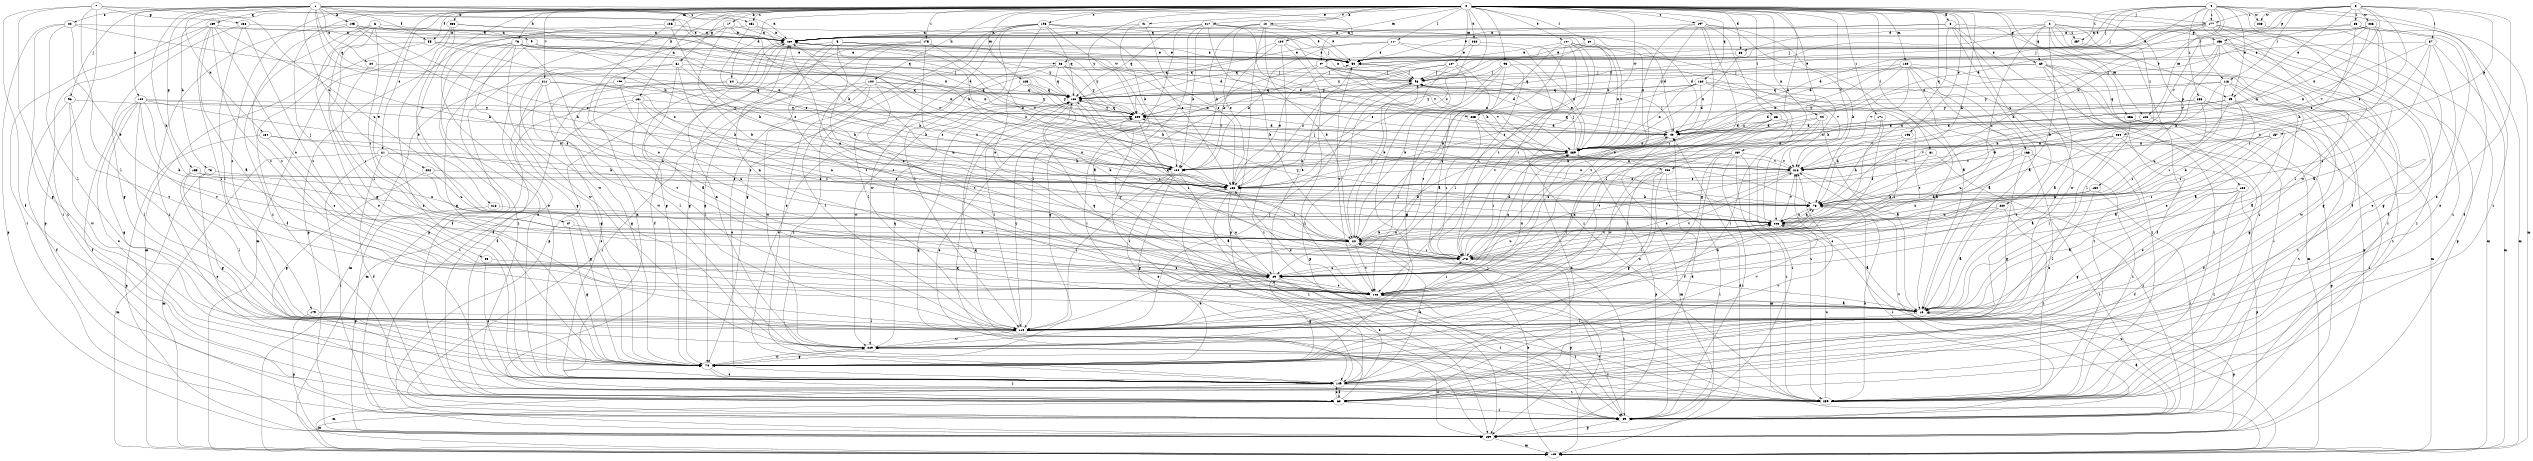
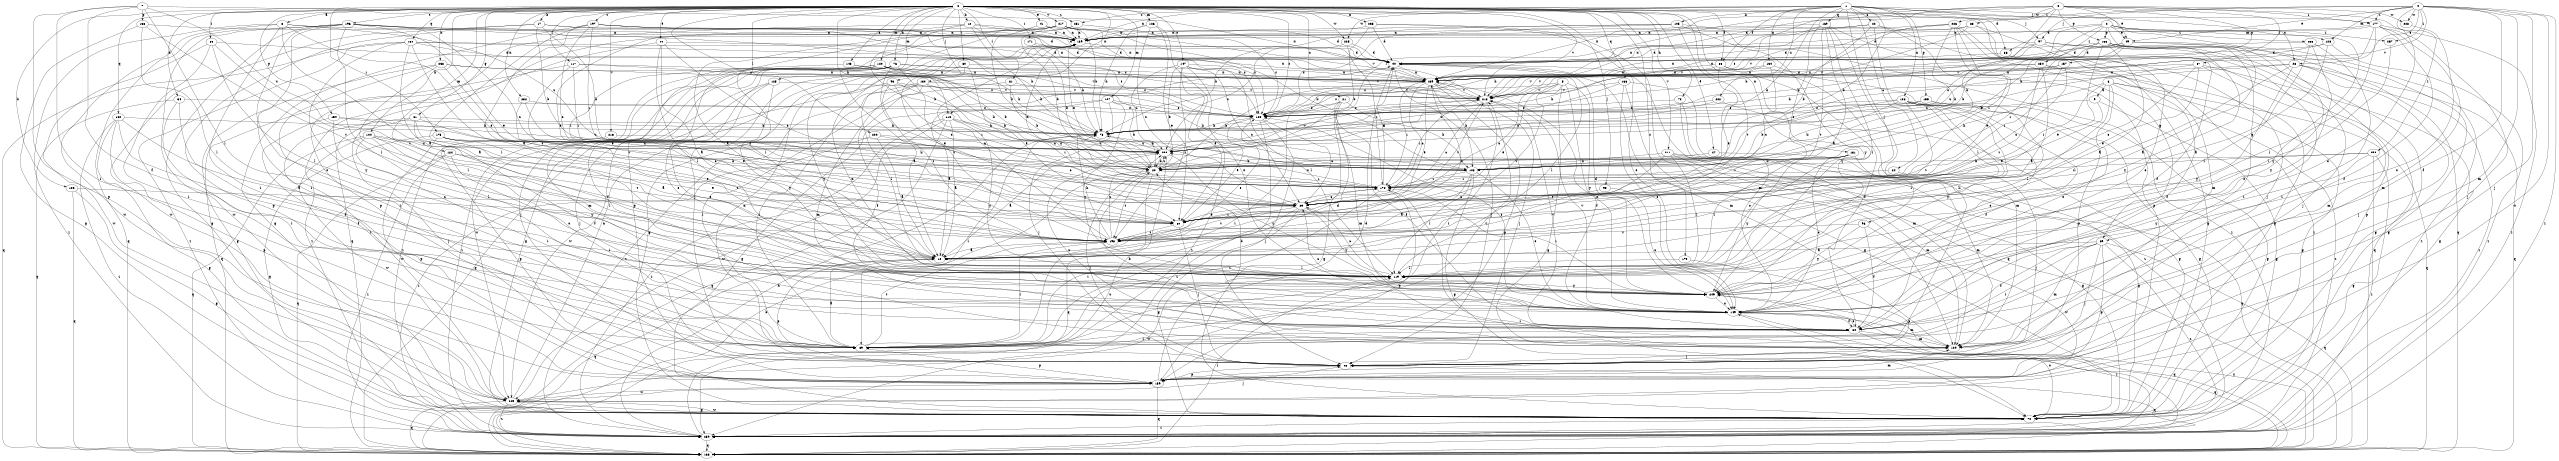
edge "12" -> "139": label "q" -> "n"
edge "139" -> "50": now "126" -> "50"
edge "239" -> "238": reversed
edge "171" -> "20": label "f" -> "b"
